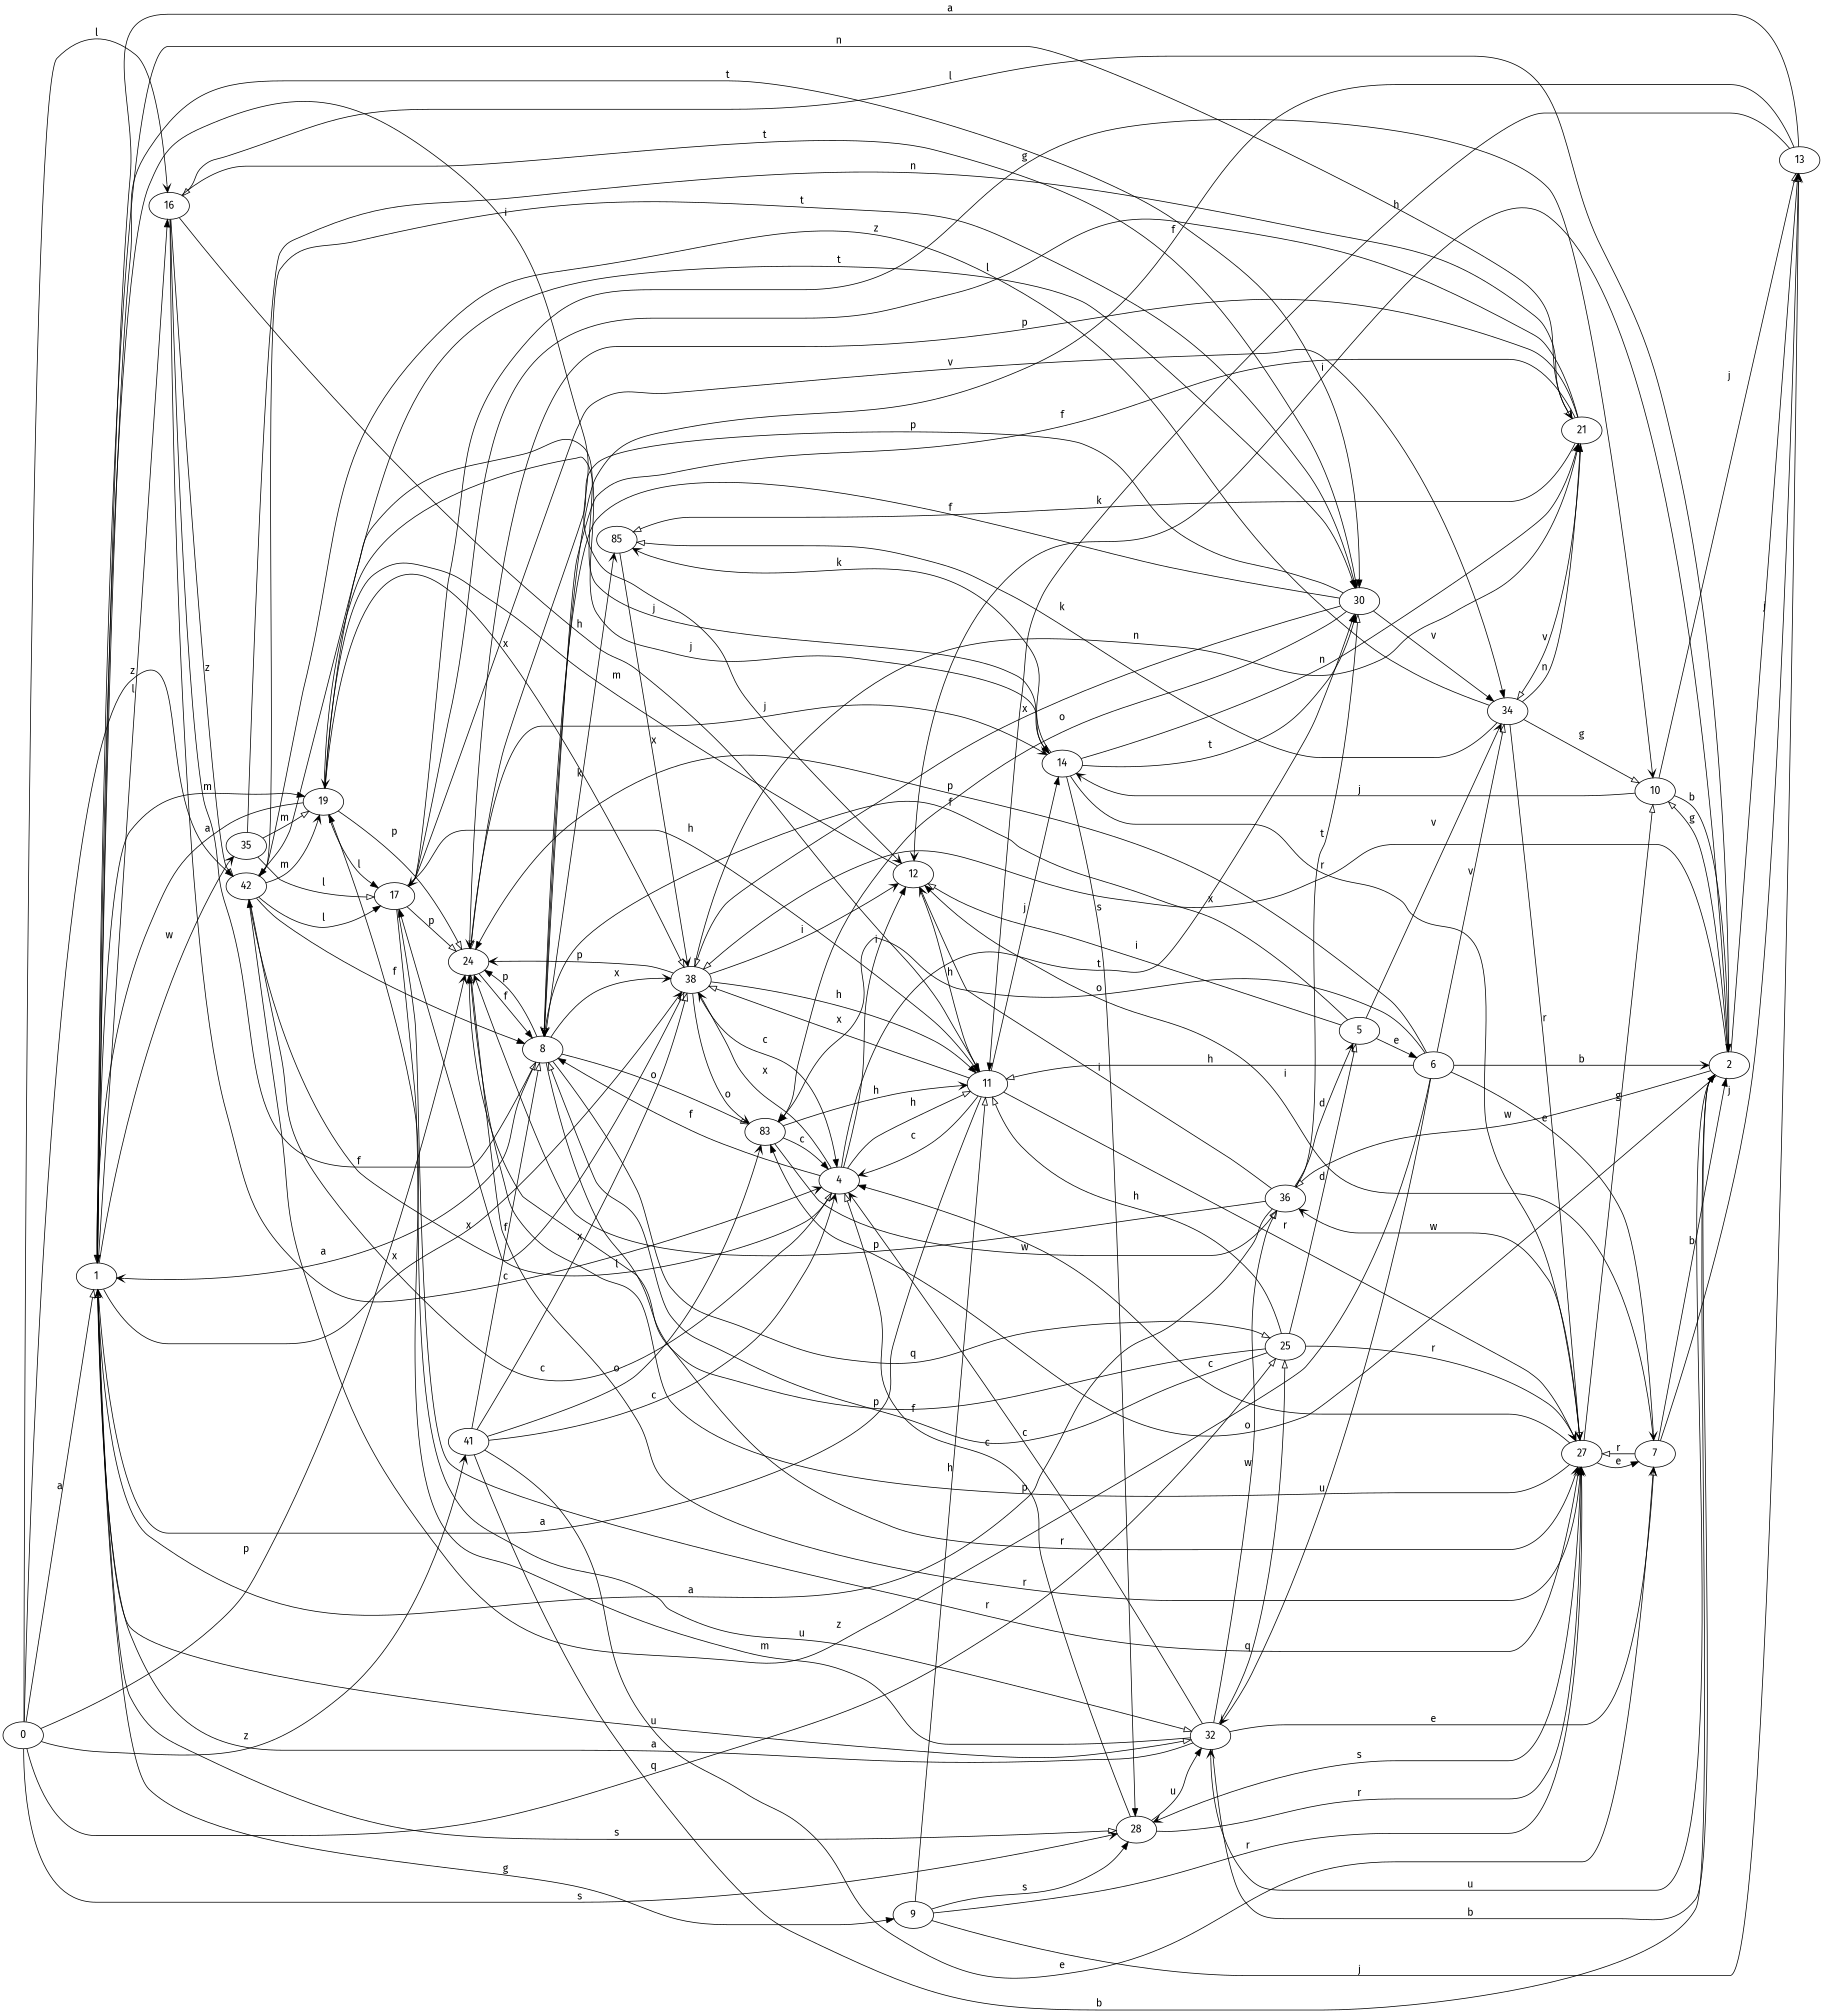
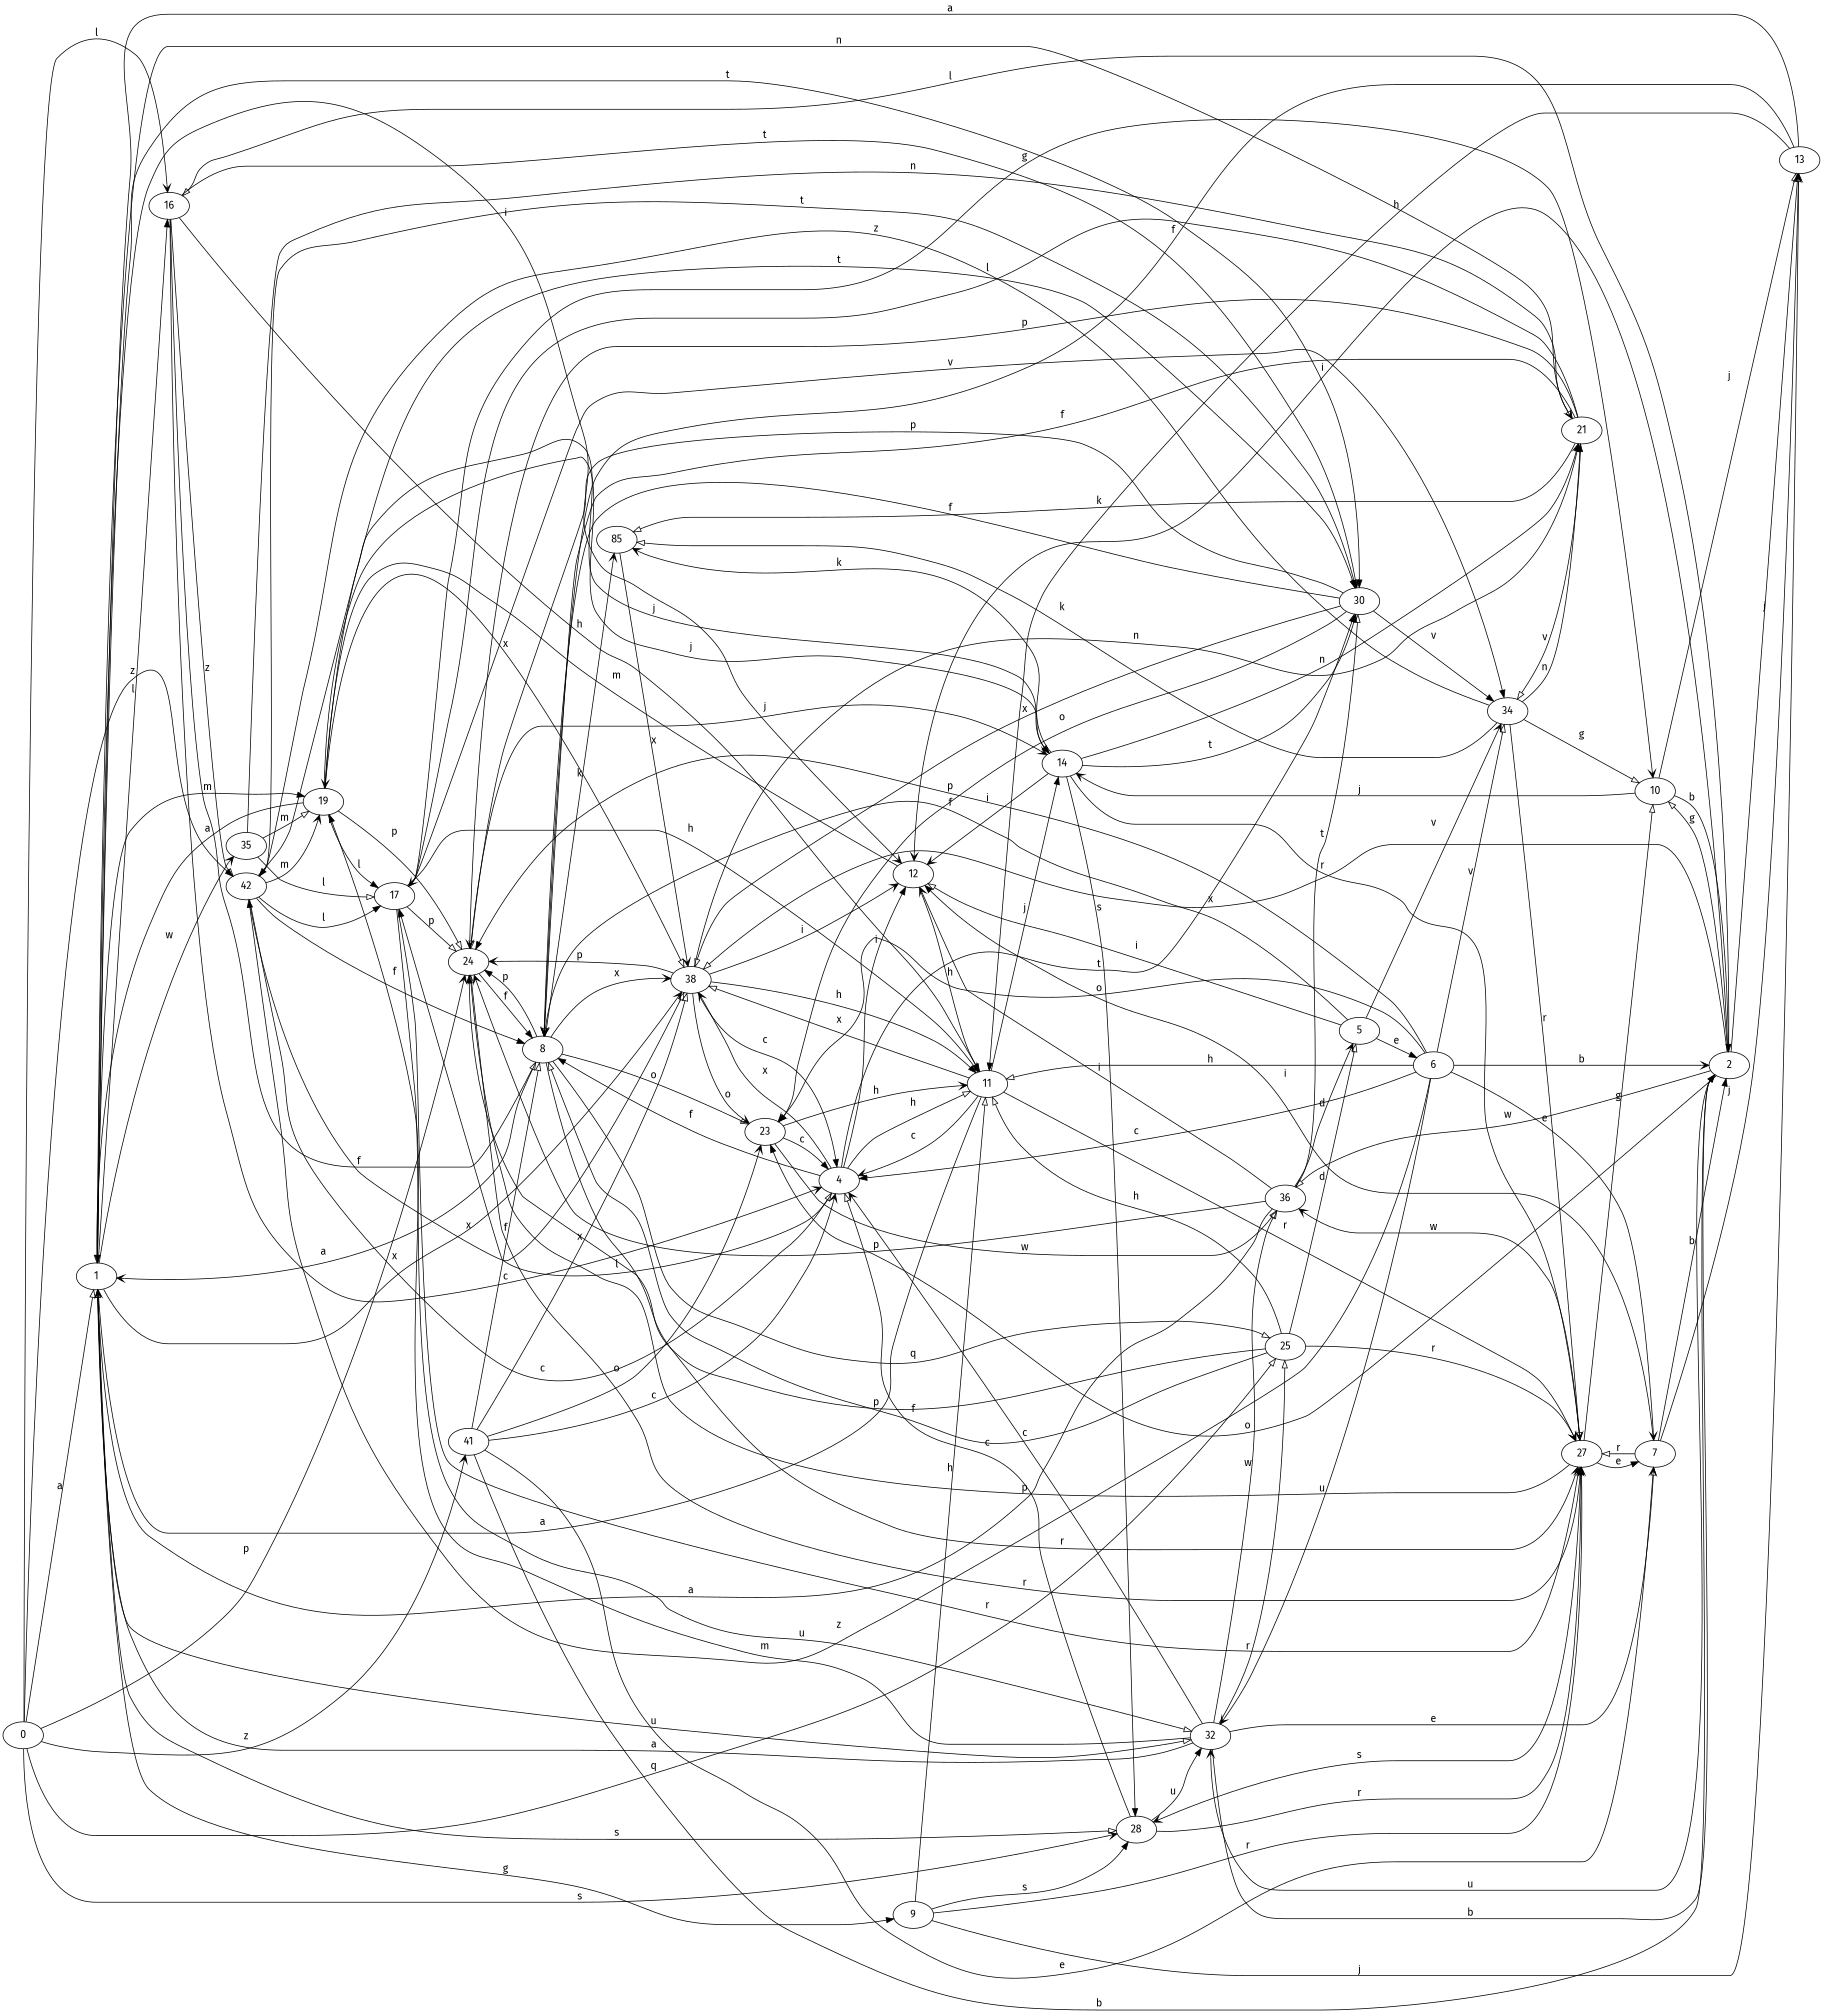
edge "14" -> "12": added, label "i"
node "83": label "83" -> "23"
edge "27" -> "4": now "6" -> "4"
edge "32" -> "25": label "q" -> "r"
